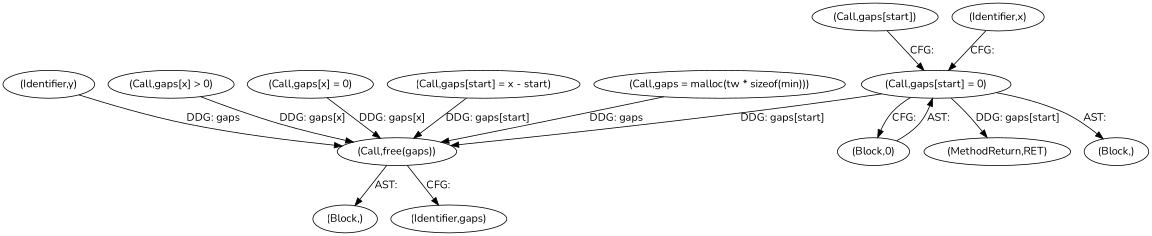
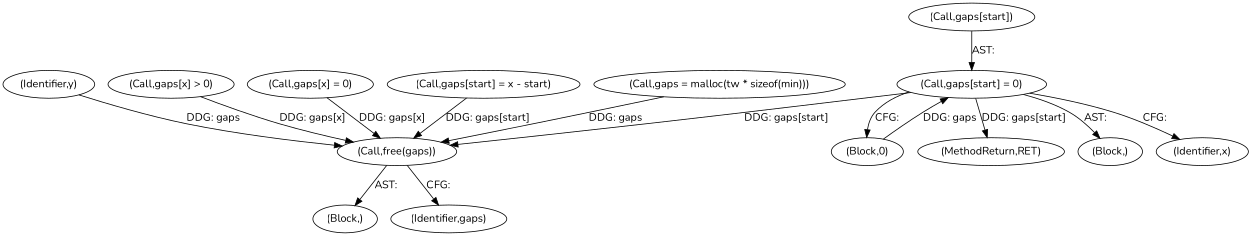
edge "(Identifier,x)" -> "(Call,gaps[start] = 0)": reversed
edge "(Call,gaps[start])" -> "(Call,gaps[start] = 0)": label "CFG: " -> "AST: "
edge "(Block,0)" -> "(Call,gaps[start] = 0)": label "AST: " -> "DDG: gaps"
